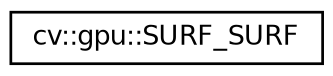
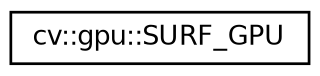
node "cv::gpu::SURF_SURF": label "cv::gpu::SURF_SURF" -> "cv::gpu::SURF_GPU"
